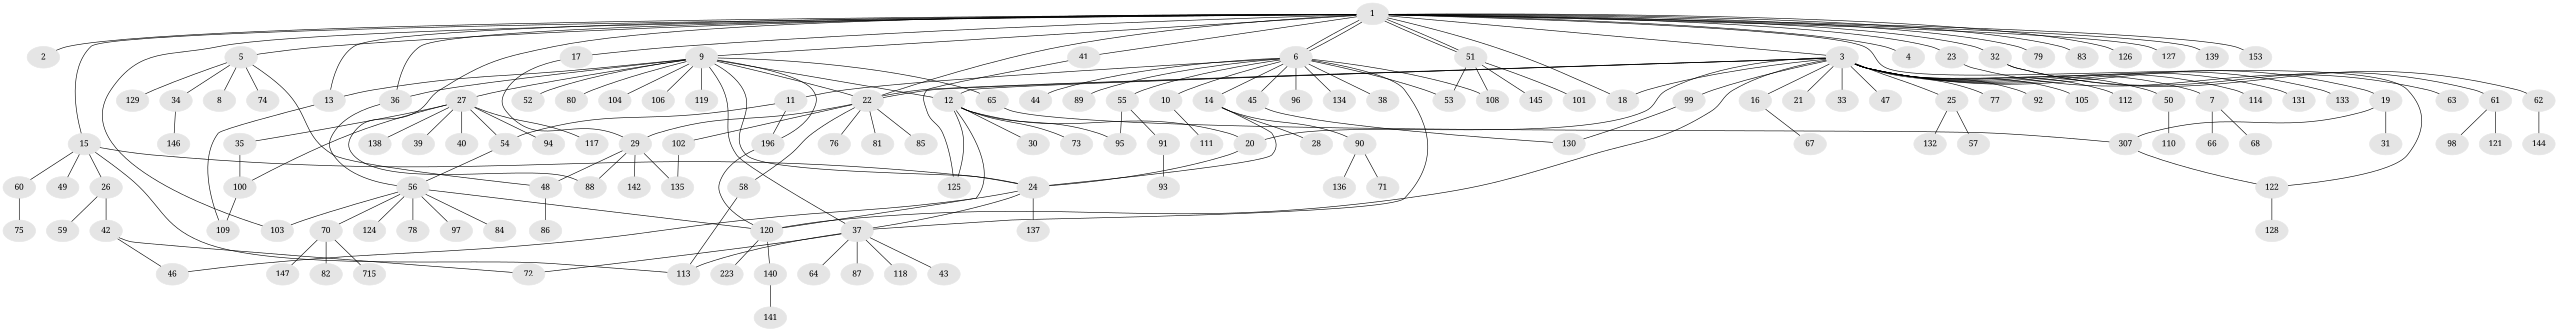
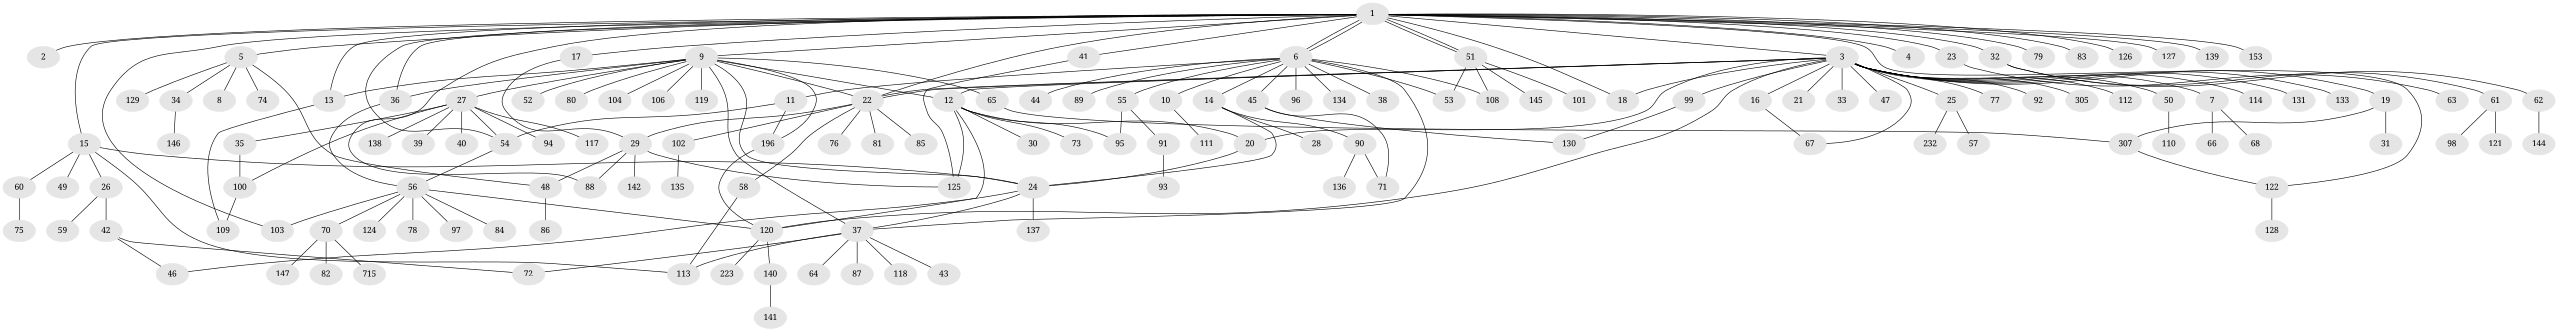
edge "1" -- "54": added
node "105": label "105" -> "305"
edge "45" -- "71": added
edge "3" -- "67": added
node "132": label "132" -> "232"
edge "29" -- "135": now "29" -- "125"
